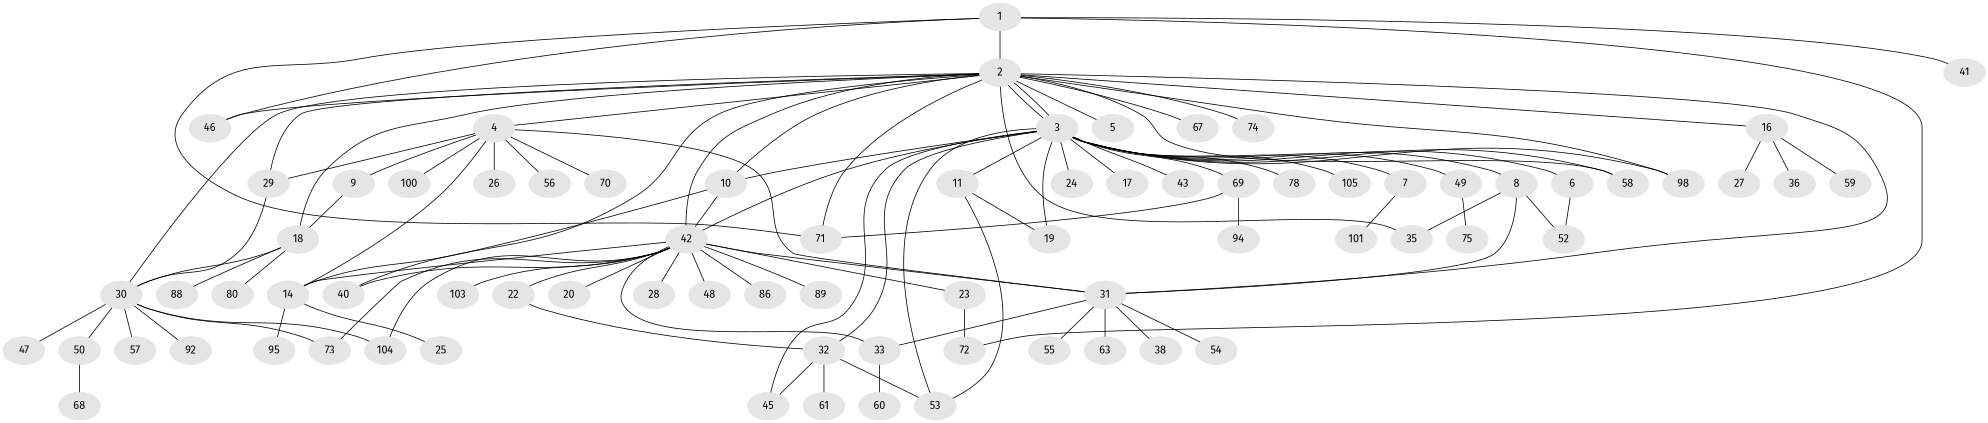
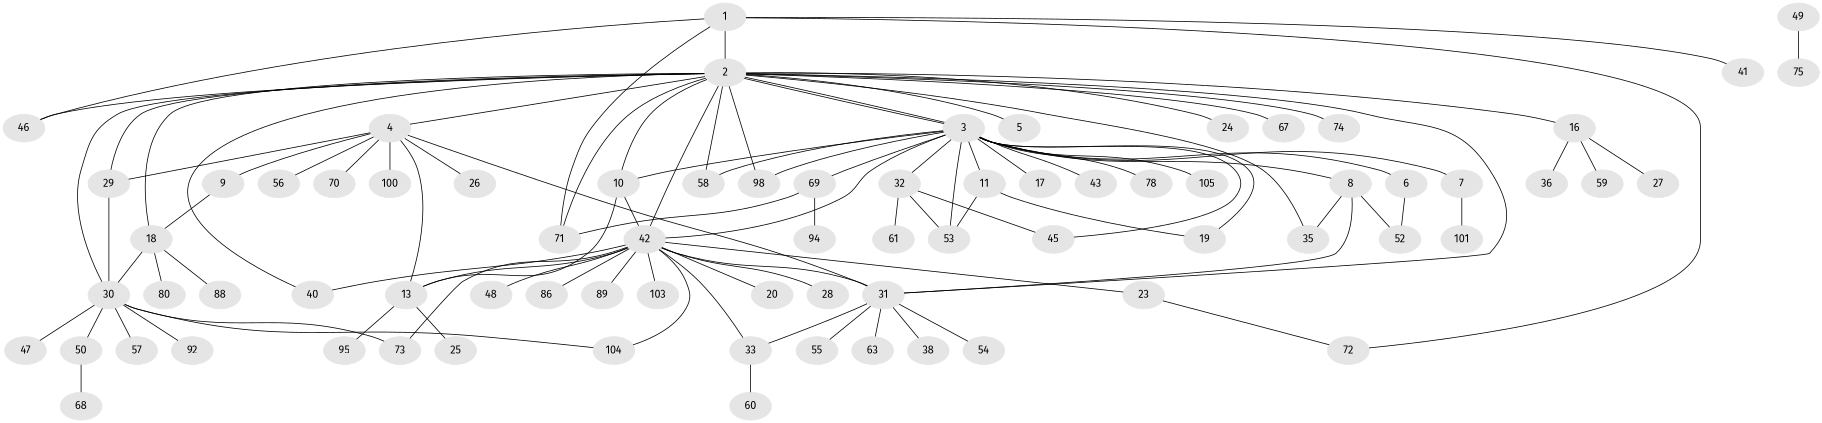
edge "3" -- "24": now "2" -- "24"
edge "3" -- "49": removed
node "14": label "14" -> "13"
node "22": removed
